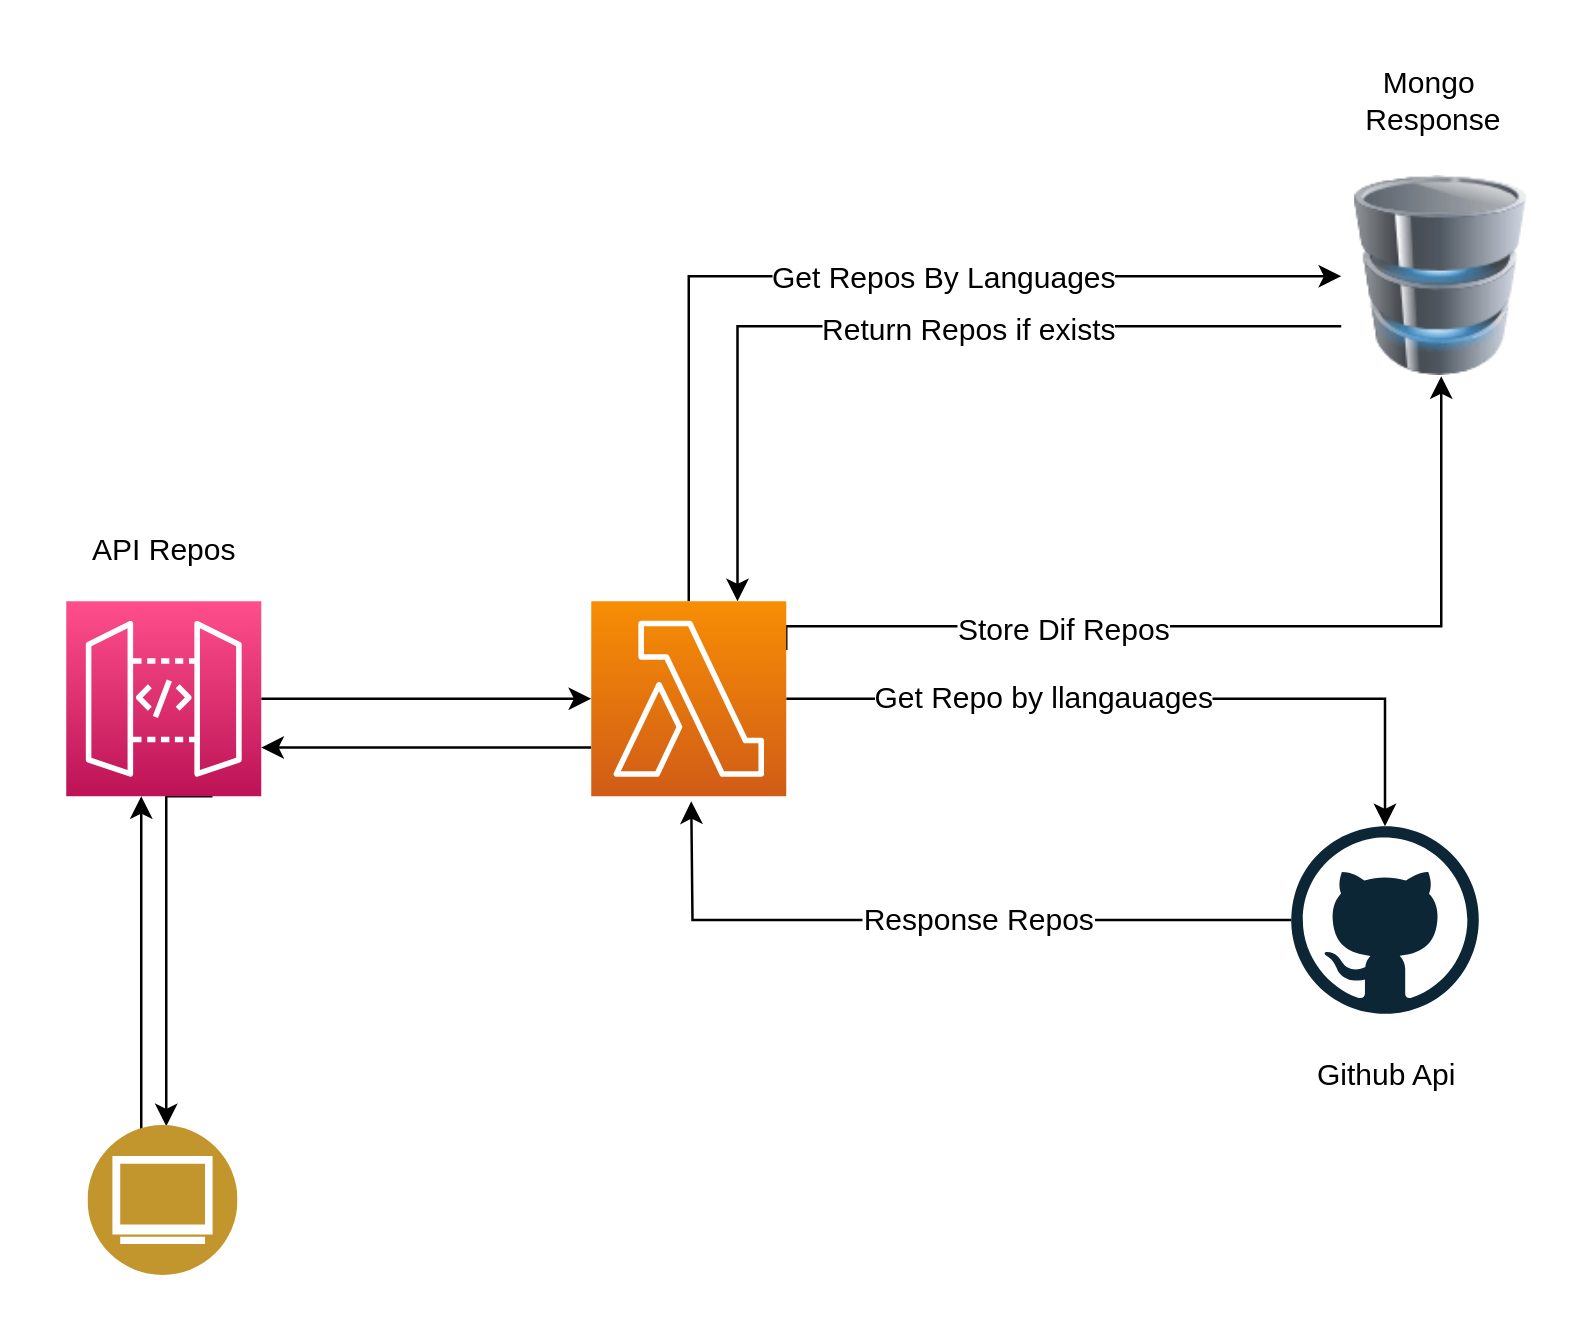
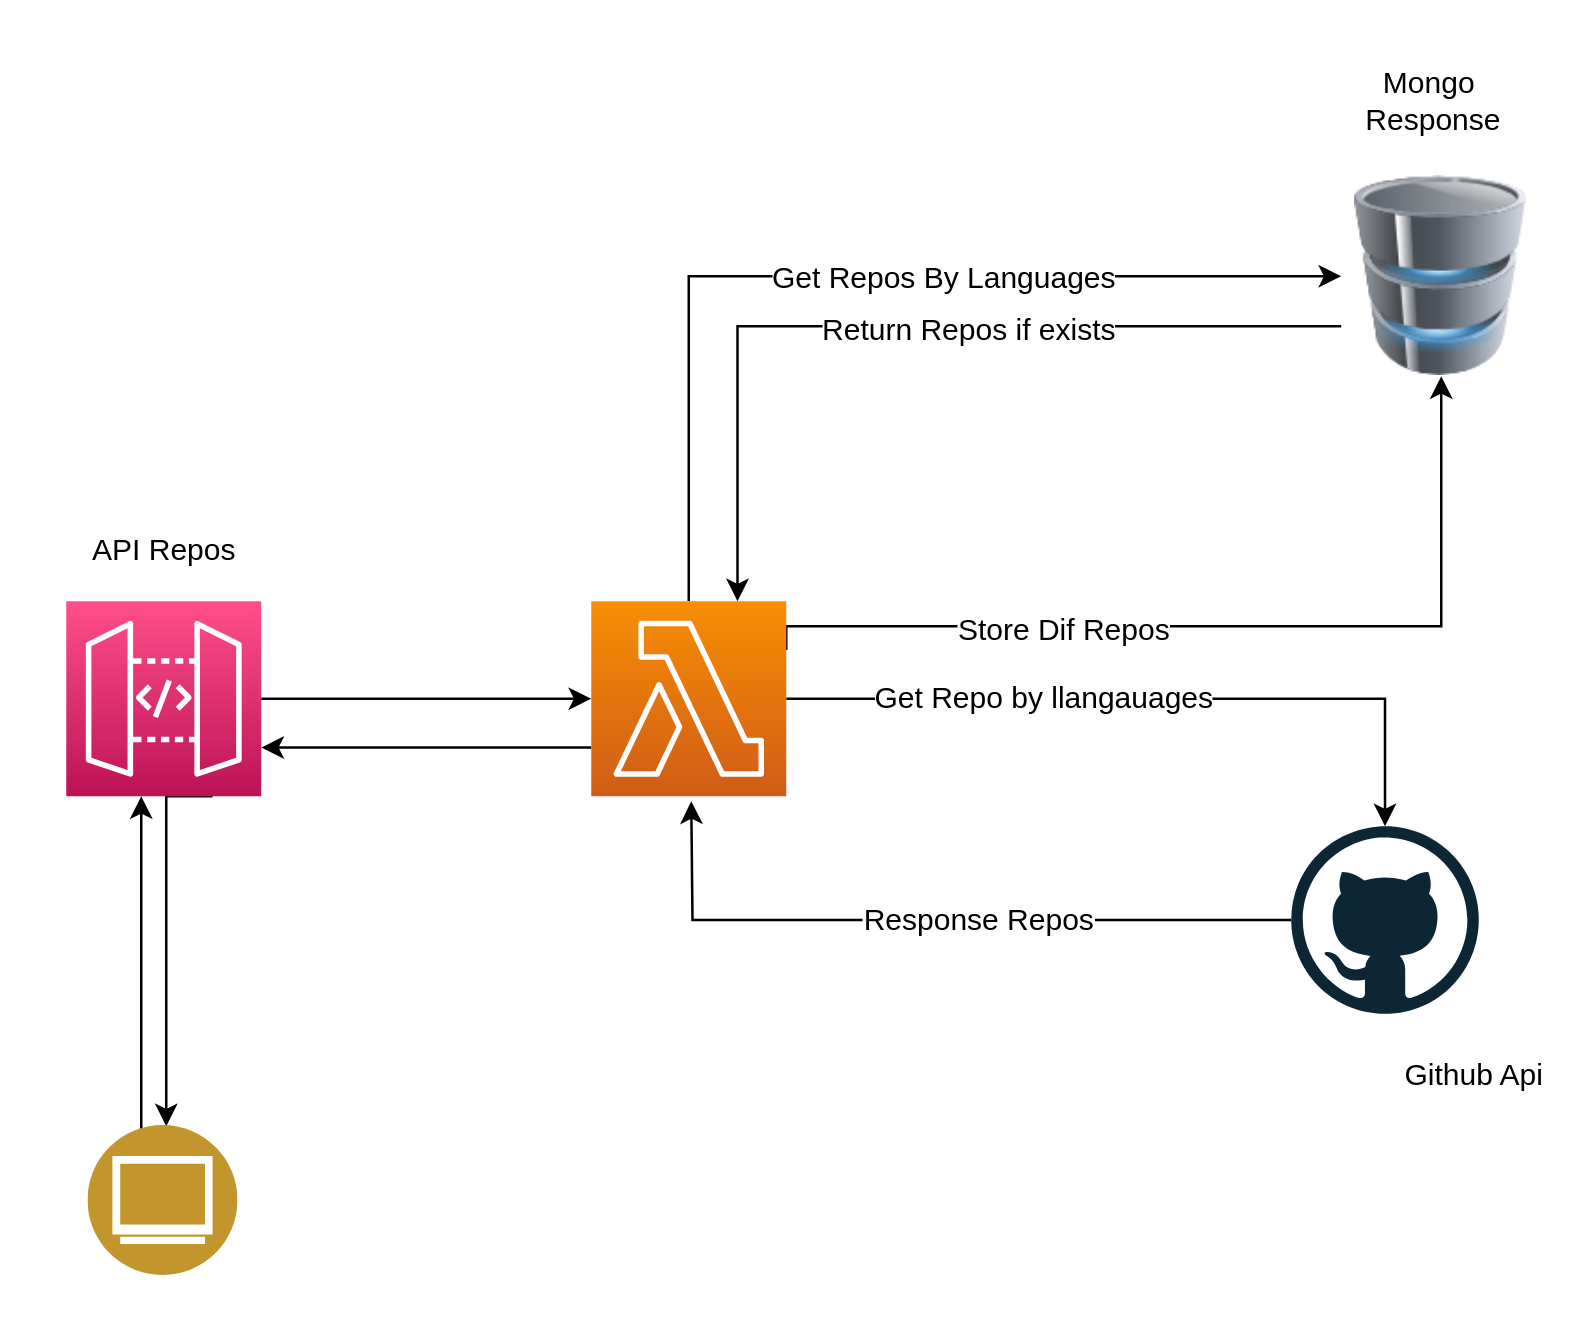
node "Github Api": moved (1385, 1076) -> (1473, 1076)
